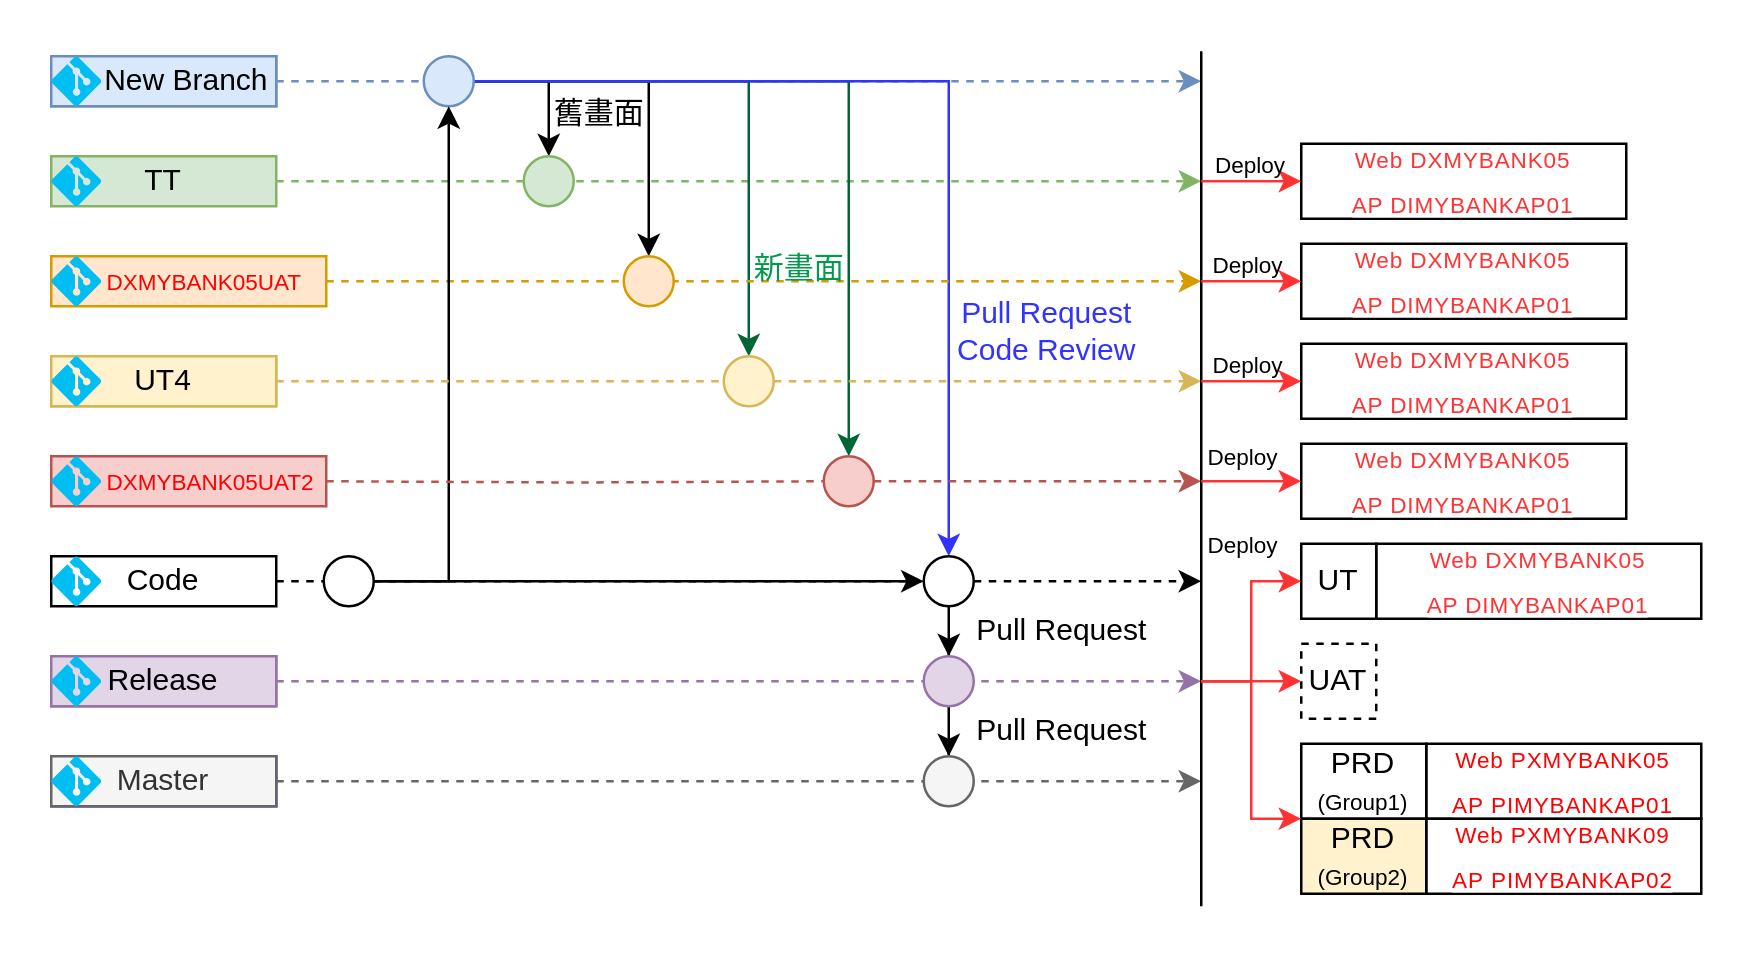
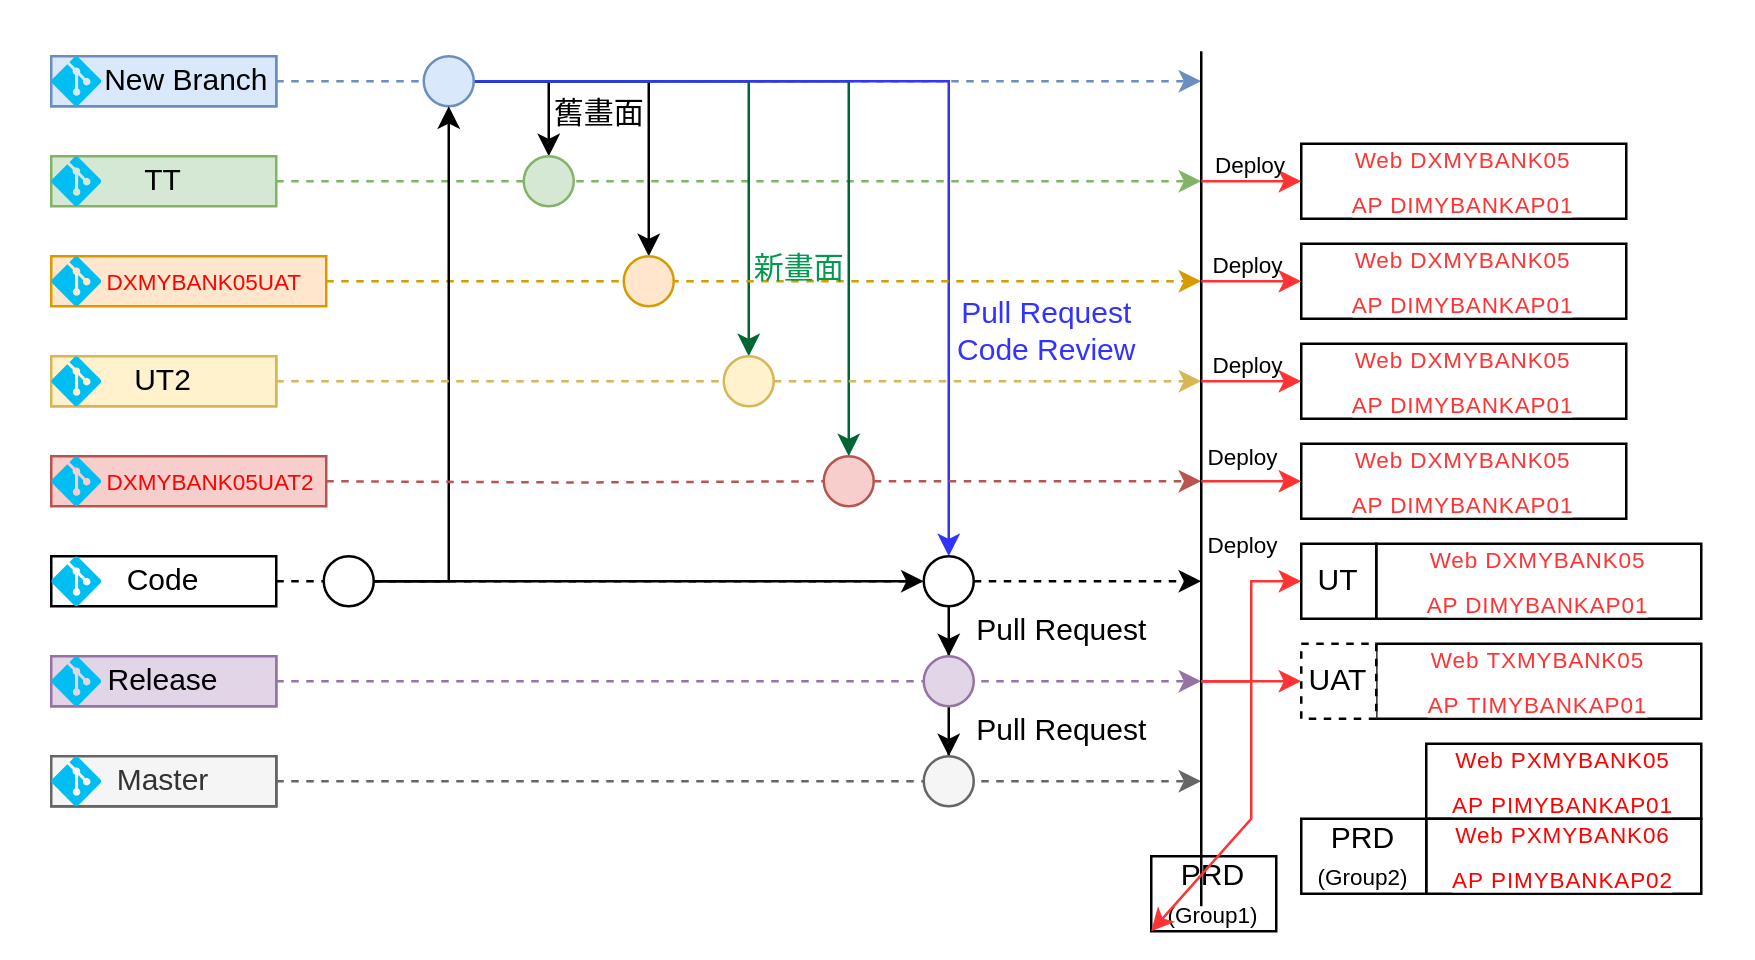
node "UT4": label "UT4" -> "UT2"
node "Web TXMYBANK05 AP TIMYBANKAP01": added
node "PRD (Group1)": moved (1364, 781) -> (1214, 894)
node "PRD (Group2)": fillcolor #fff2cc -> #ffffff
node "Web PXMYBANK09 AP PIMYBANKAP02": label "Web PXMYBANK09 AP PIMYBANKAP02" -> "Web PXMYBANK06 AP PIMYBANKAP02"
